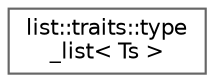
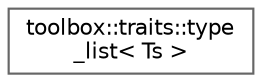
node "list::traits::type _list< Ts >": label "list::traits::type _list< Ts >" -> "toolbox::traits::type _list< Ts >"
